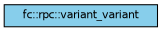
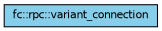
node "fc::rpc::variant_variant": label "fc::rpc::variant_variant" -> "fc::rpc::variant_connection"
